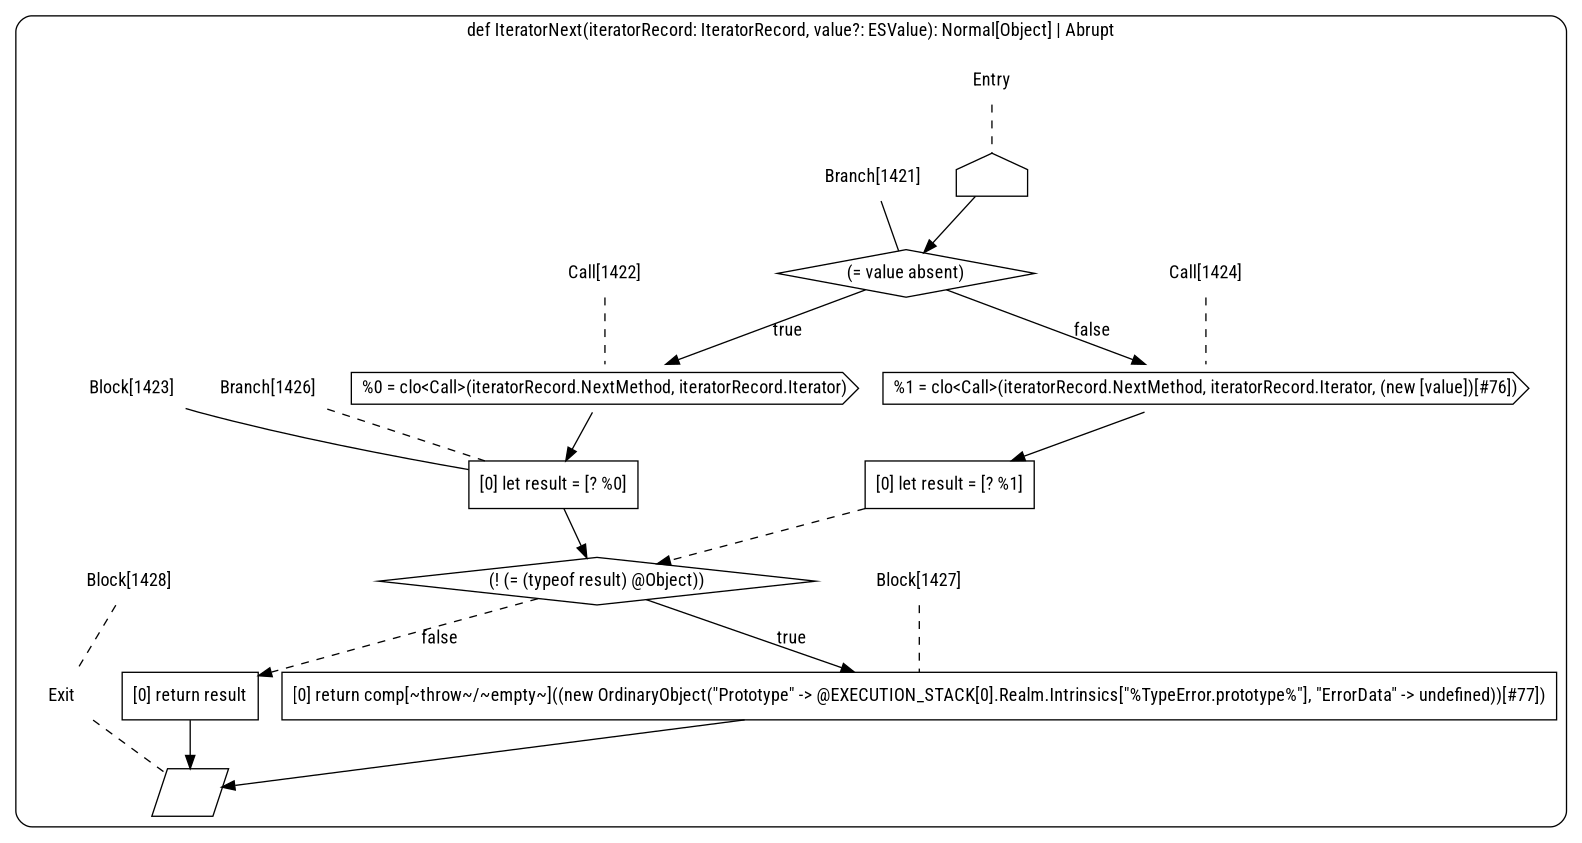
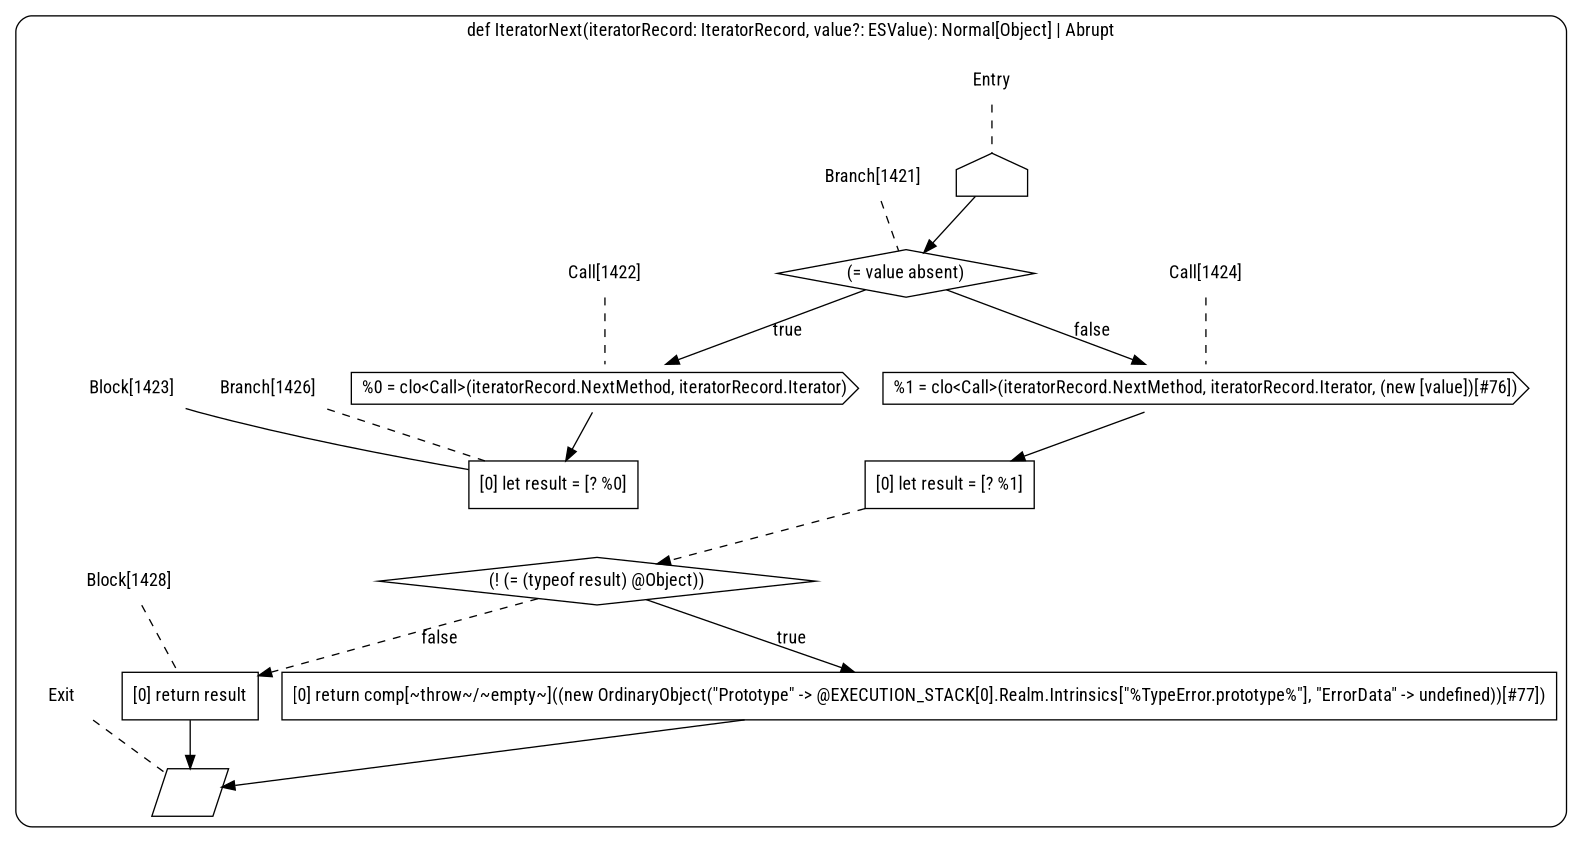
edge "Branch[1421]" -- "(= value absent)": style solid -> dashed
edge "[0] let result = [? %0]" -> "(! (= (typeof result) @Object))": removed
node "Block[1427]": removed
edge "Block[1428]" -- "Exit": now "Block[1428]" -- "[0] return result"
